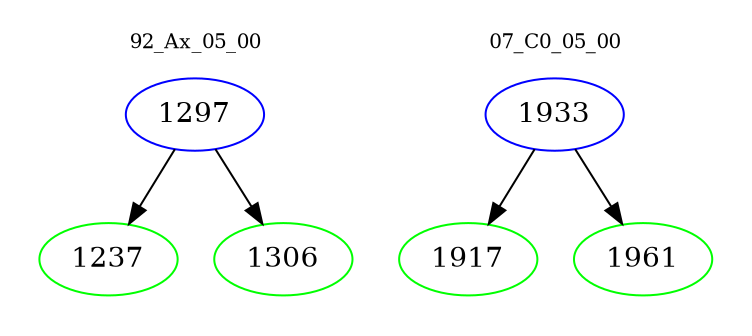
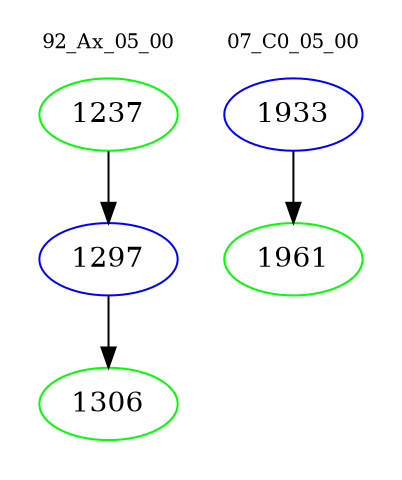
edge "1297" -> "1237": reversed
node "1917": removed
